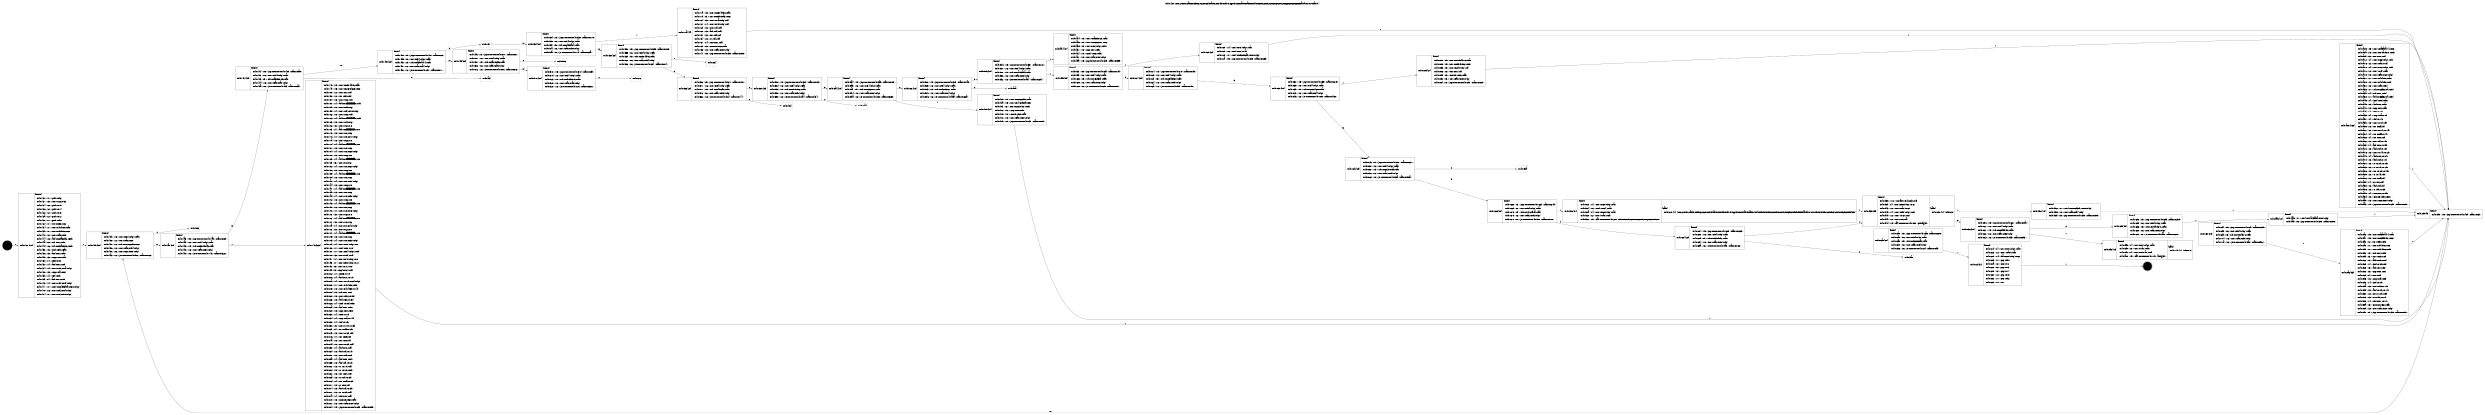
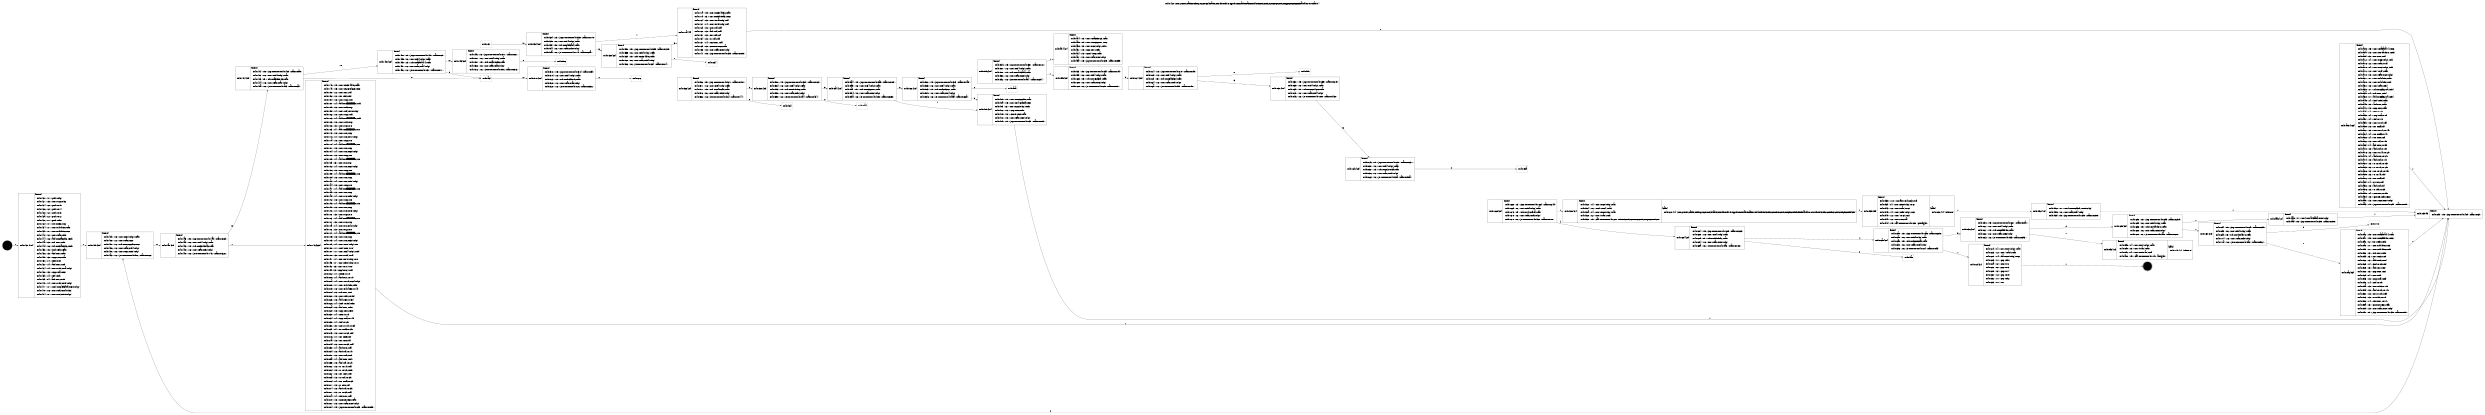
edge "0x4014e0 [28]" -> "0x401c91": now "0x4014e0 [28]" -> "0x401acf"
node "0x401c09 [22]": removed
edge "0x4014fc [28]" -> "0x401518 [28]": now "0x401acf" -> "0x401518 [28]"
node "0x401889 [27]": removed
edge "0x401550 [28]" -> "0x40156c [28]": now "0x401550 [28]" -> "0x40171a [44]"
node "0x401bf8": added
edge "0x4015c0 [28]" -> "0x4015dc [28]": now "0x4015c0 [28]" -> "0x401b05 [27]"
edge "0x40164c [28]" -> "0x401668 [28]": removed, label "5"
edge "0x401b35 [29]" -> "0x4016bc [28]": now "0x4016a0 [28]" -> "0x4016bc [28]"
node "0x401710": added
node "0x401bec": removed
edge "0x4016d8 [28]" -> "0x4016f4 [28]": added, label "1"
edge "0x401684 [28]" -> "0x401b35 [29]": now "0x401684 [28]" -> "0x4016a0 [28]"
edge "0x401cb9 [5]" -> "0x40148b [29]": label " 10" -> " 4"
